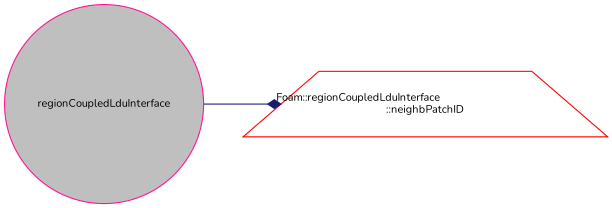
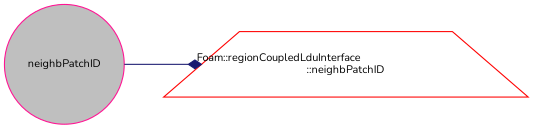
node "regionCoupledLduInterface": label "regionCoupledLduInterface" -> "neighbPatchID"
